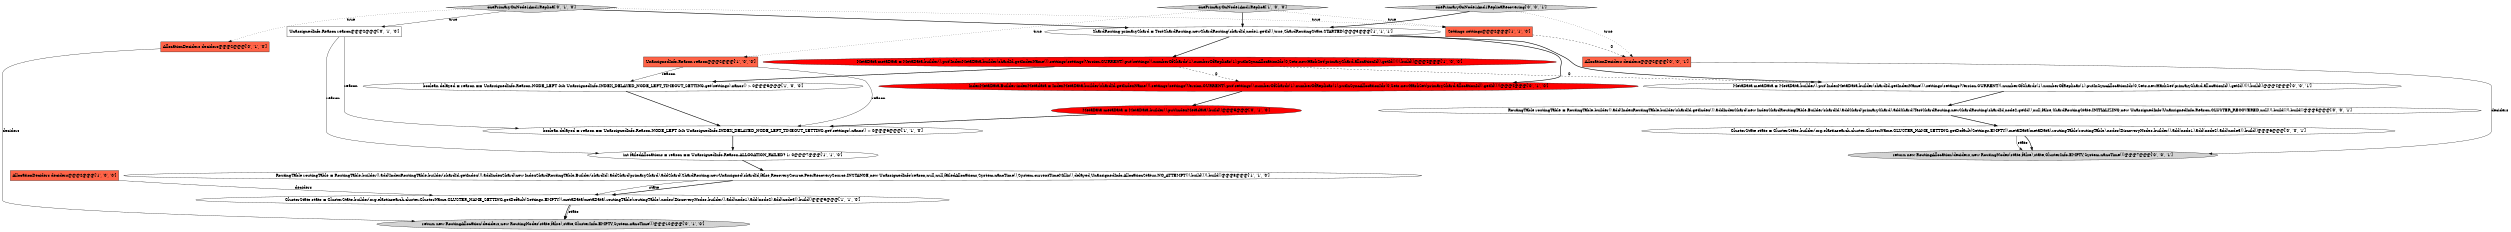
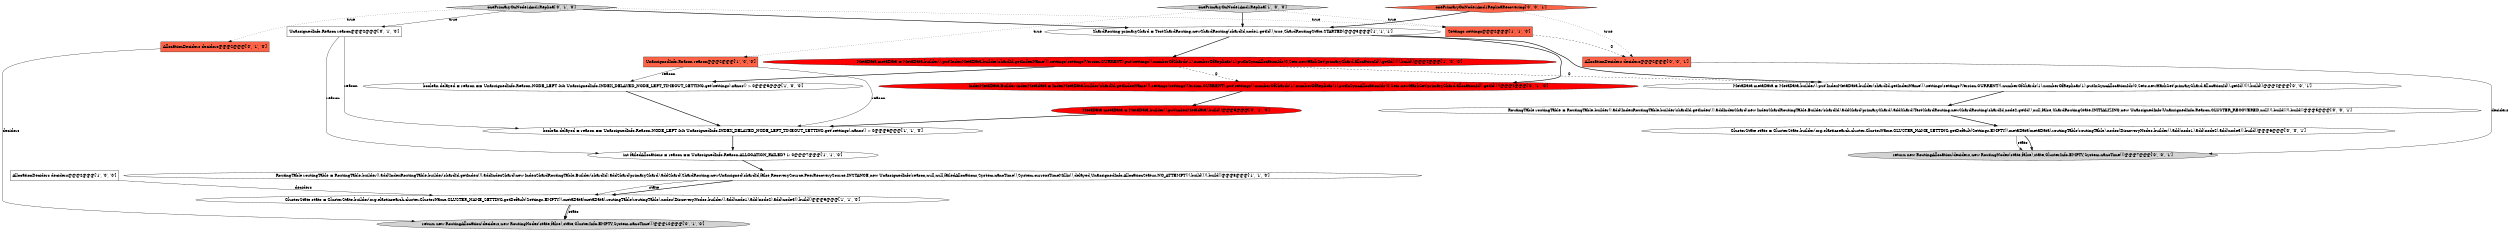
node "onePrimaryOnNode1And1ReplicaRecovering['0', '0', '1']": fillcolor lightgray -> tomato
node "AllocationDeciders deciders@@@2@@@['1', '0', '0']": fillcolor tomato -> white
